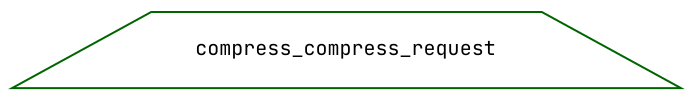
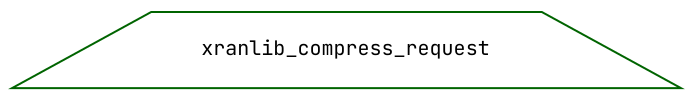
node "compress_compress_request": label "compress_compress_request" -> "xranlib_compress_request"
